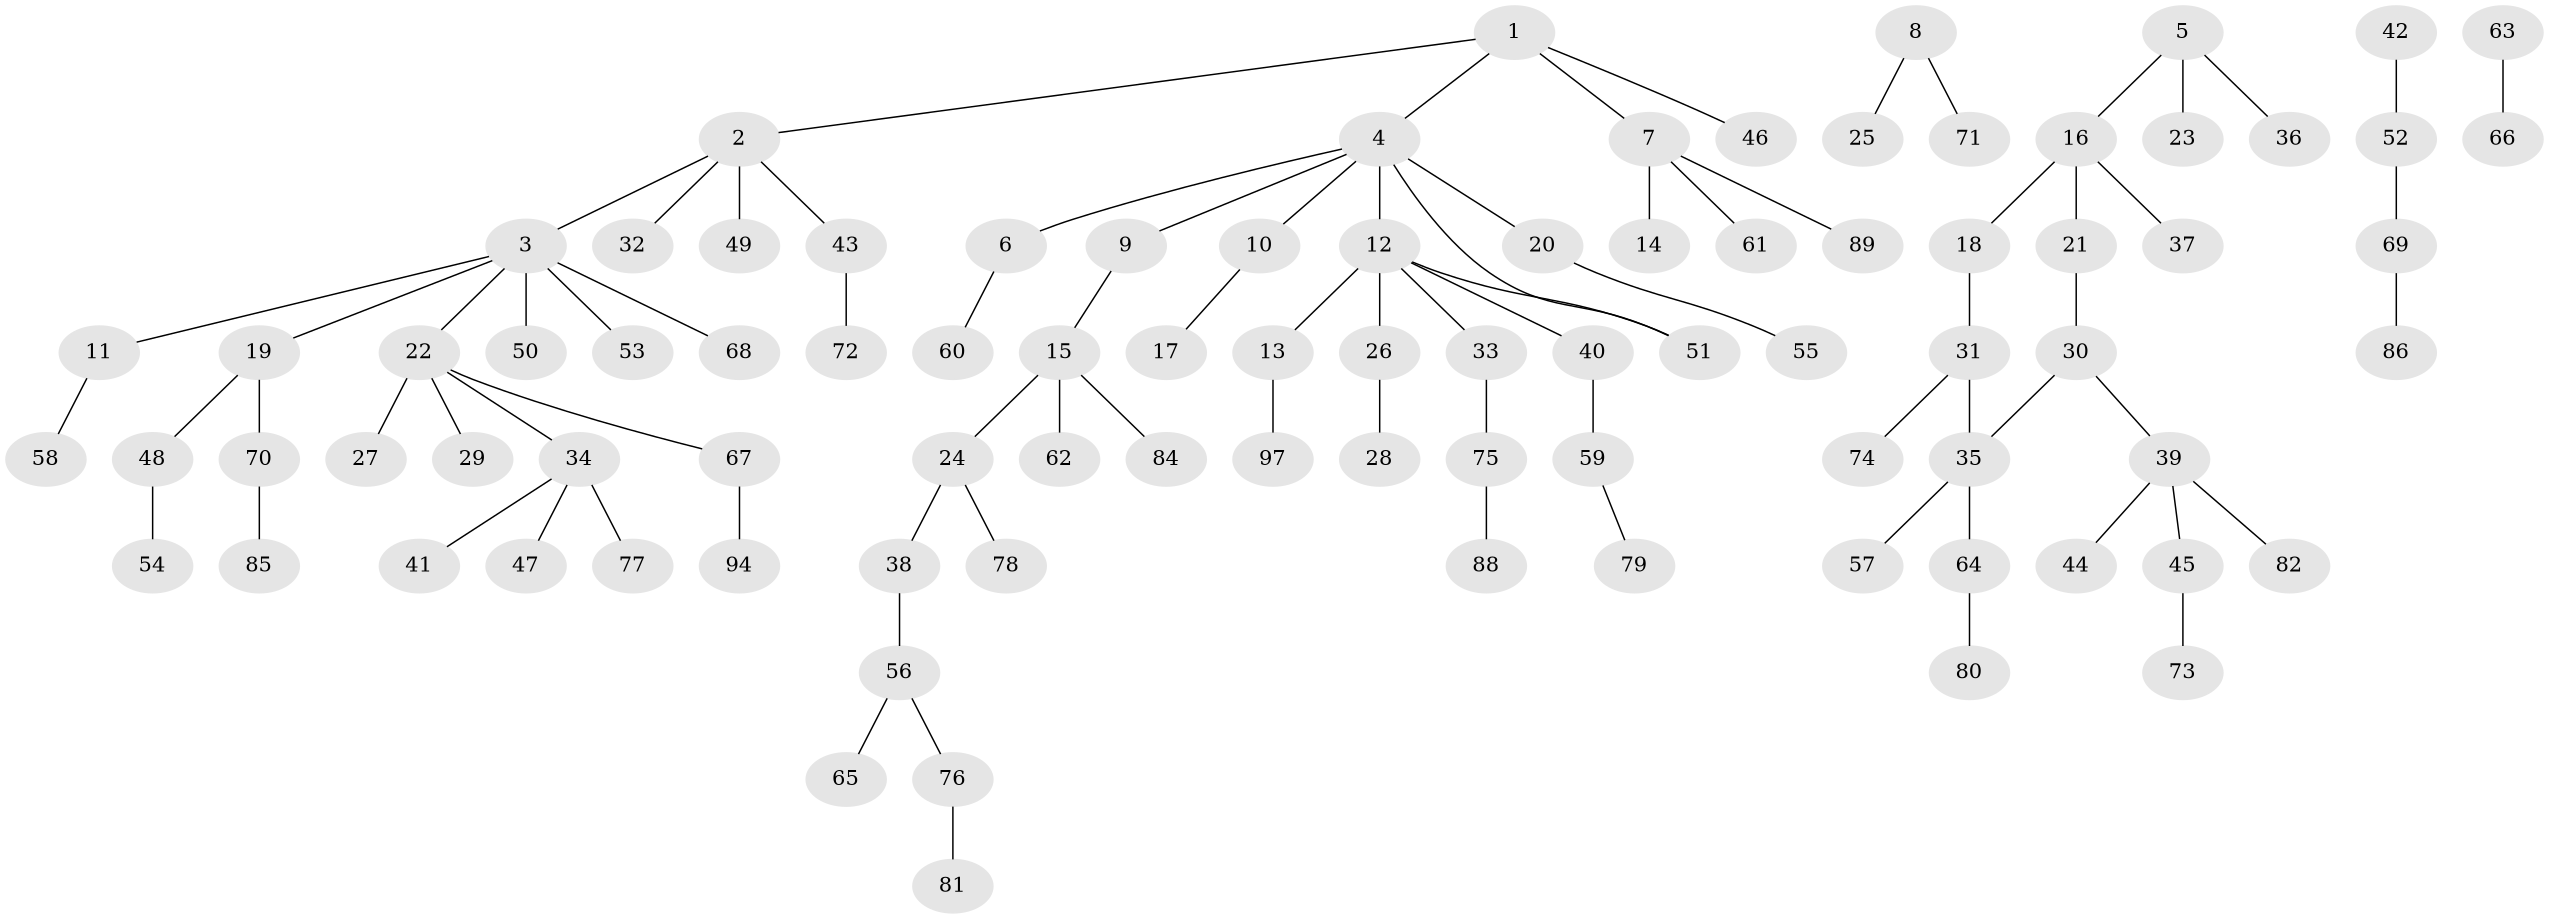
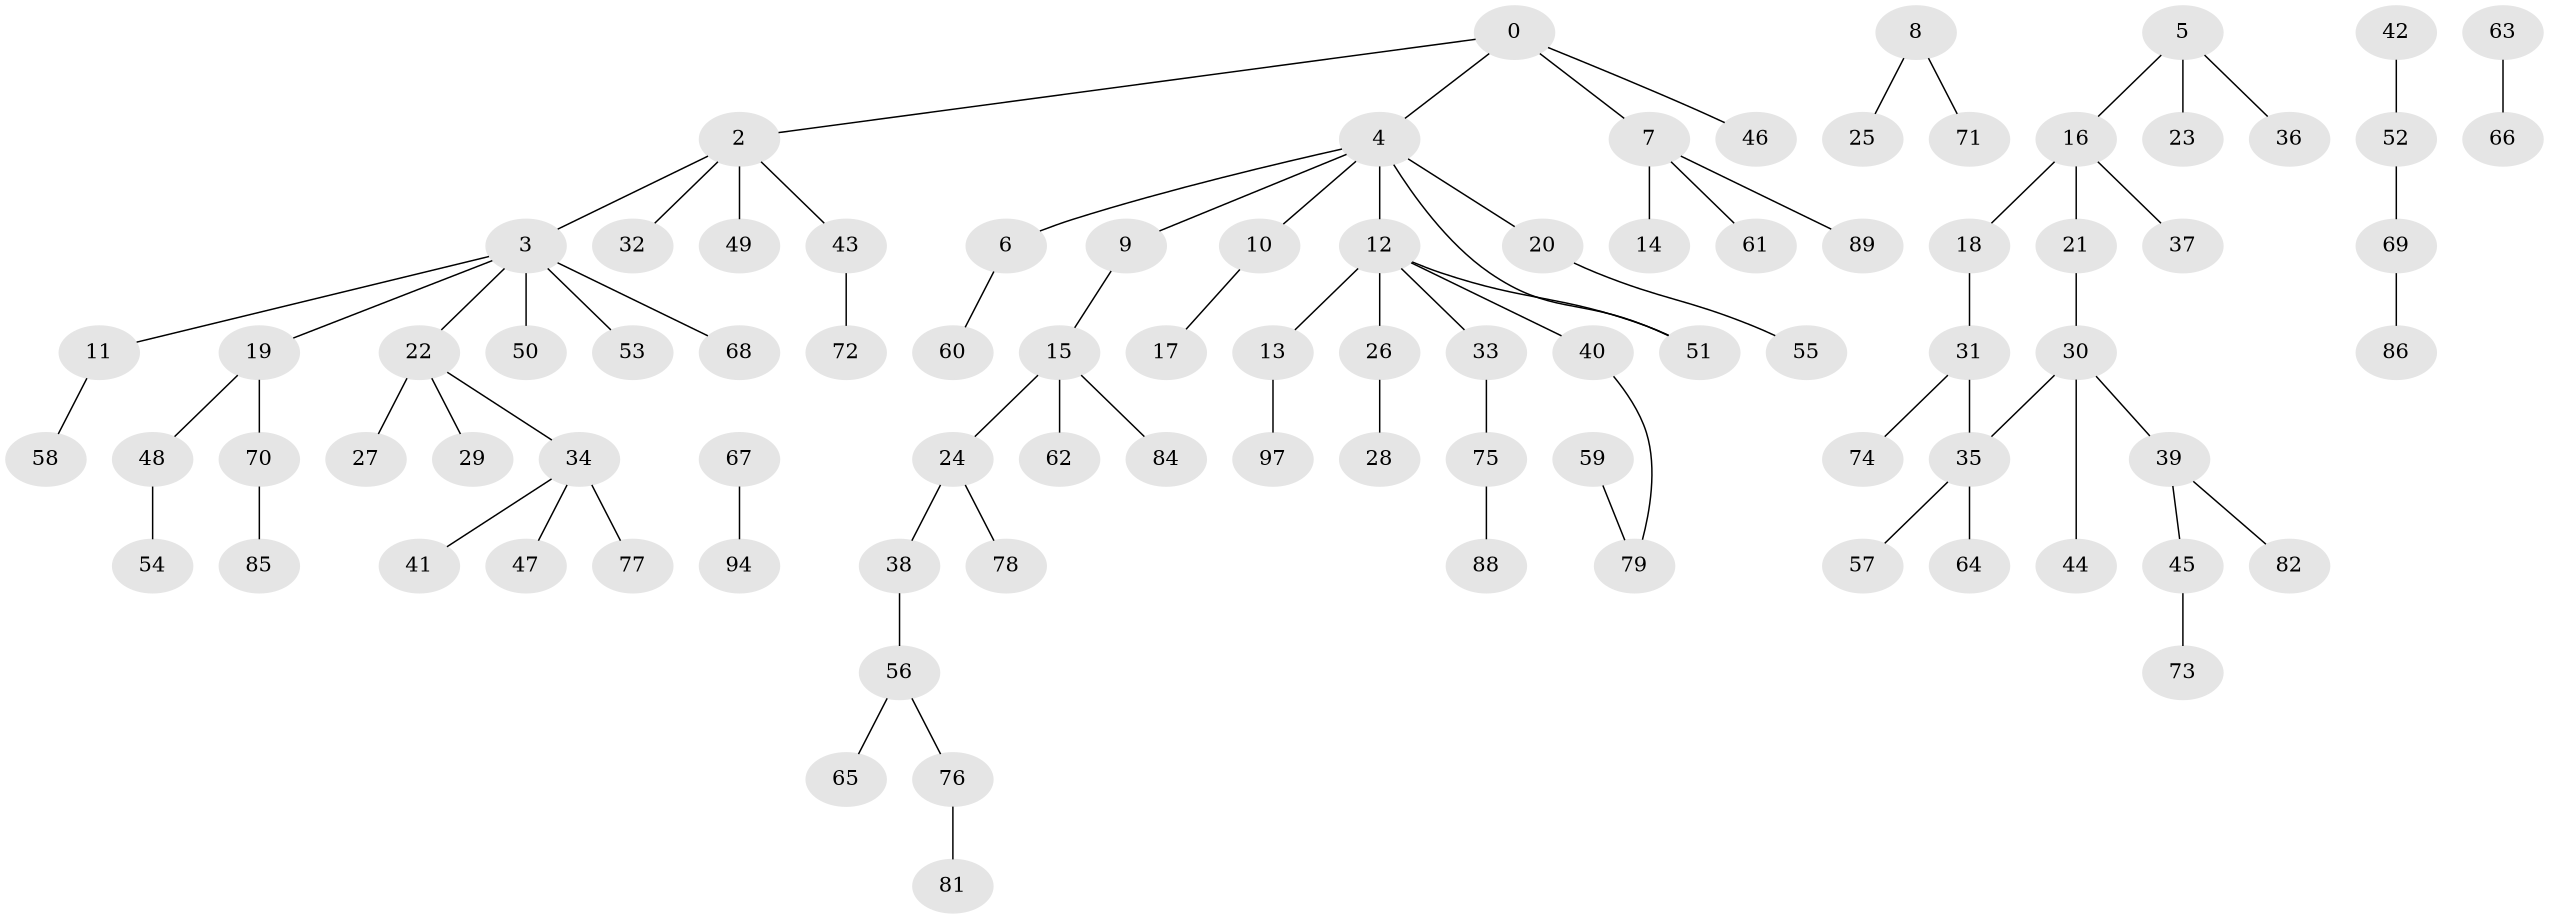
node "1": label "1" -> "0"
edge "40" -- "59": now "40" -- "79"
edge "22" -- "67": removed
edge "39" -- "44": now "30" -- "44"
node "80": removed
